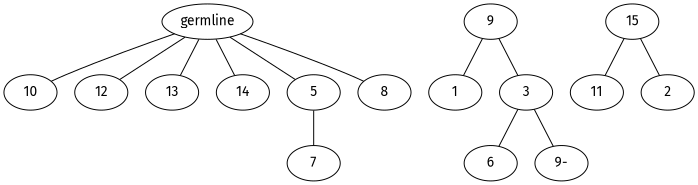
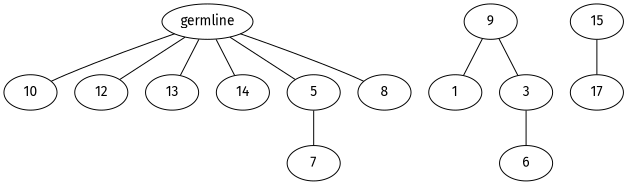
node "11": label "11" -> "17"
node "2": removed
node "9-": removed
